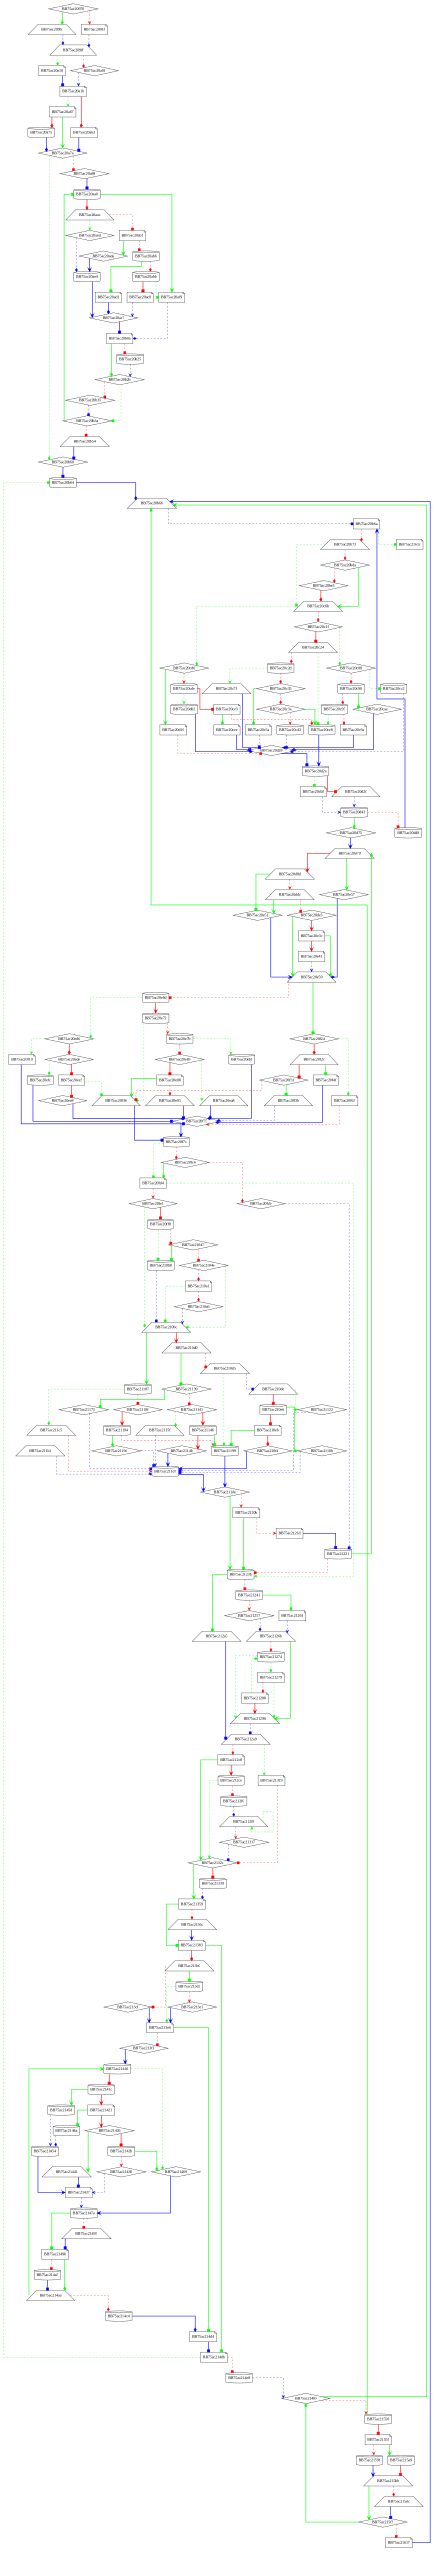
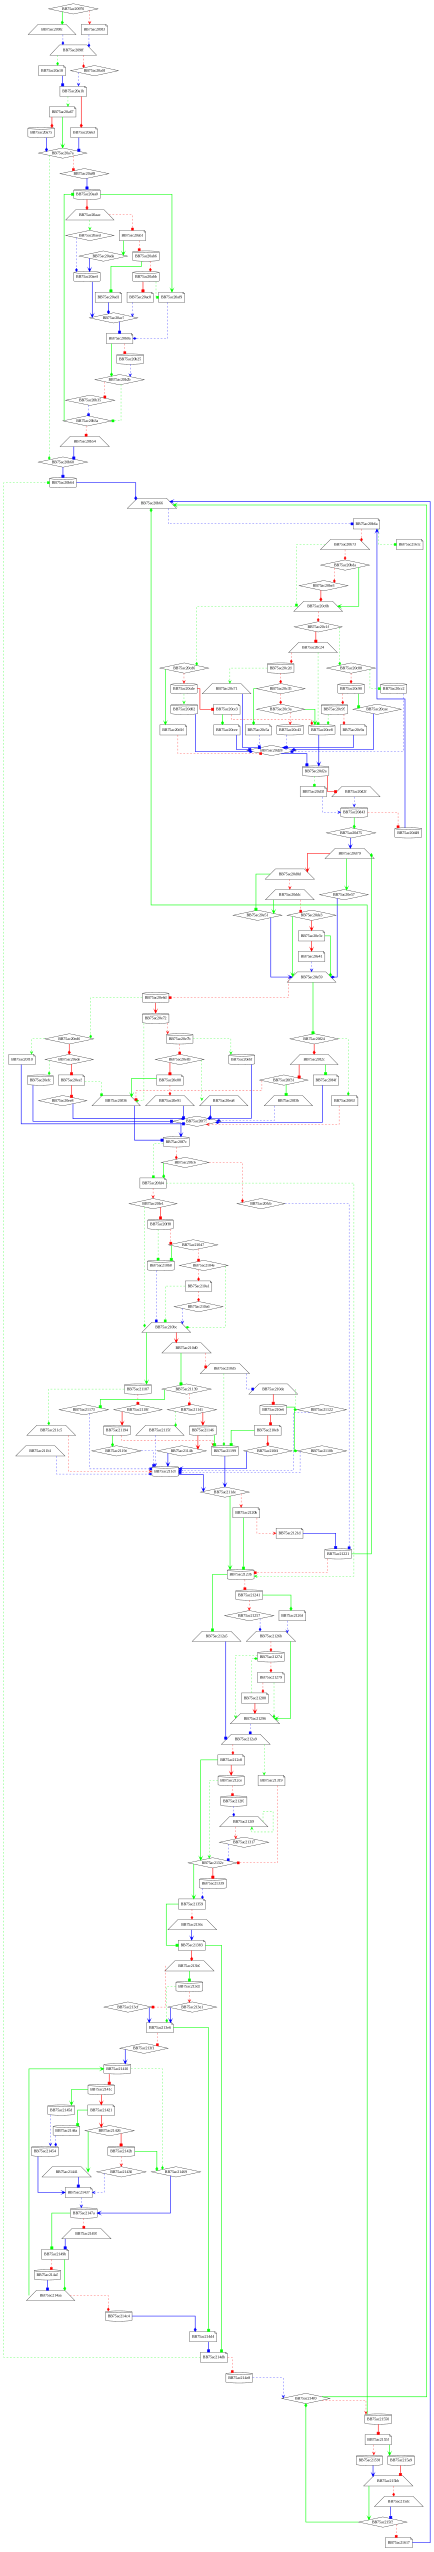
edge "BB75ac21274" -> "BB75ac21279": color green -> red
